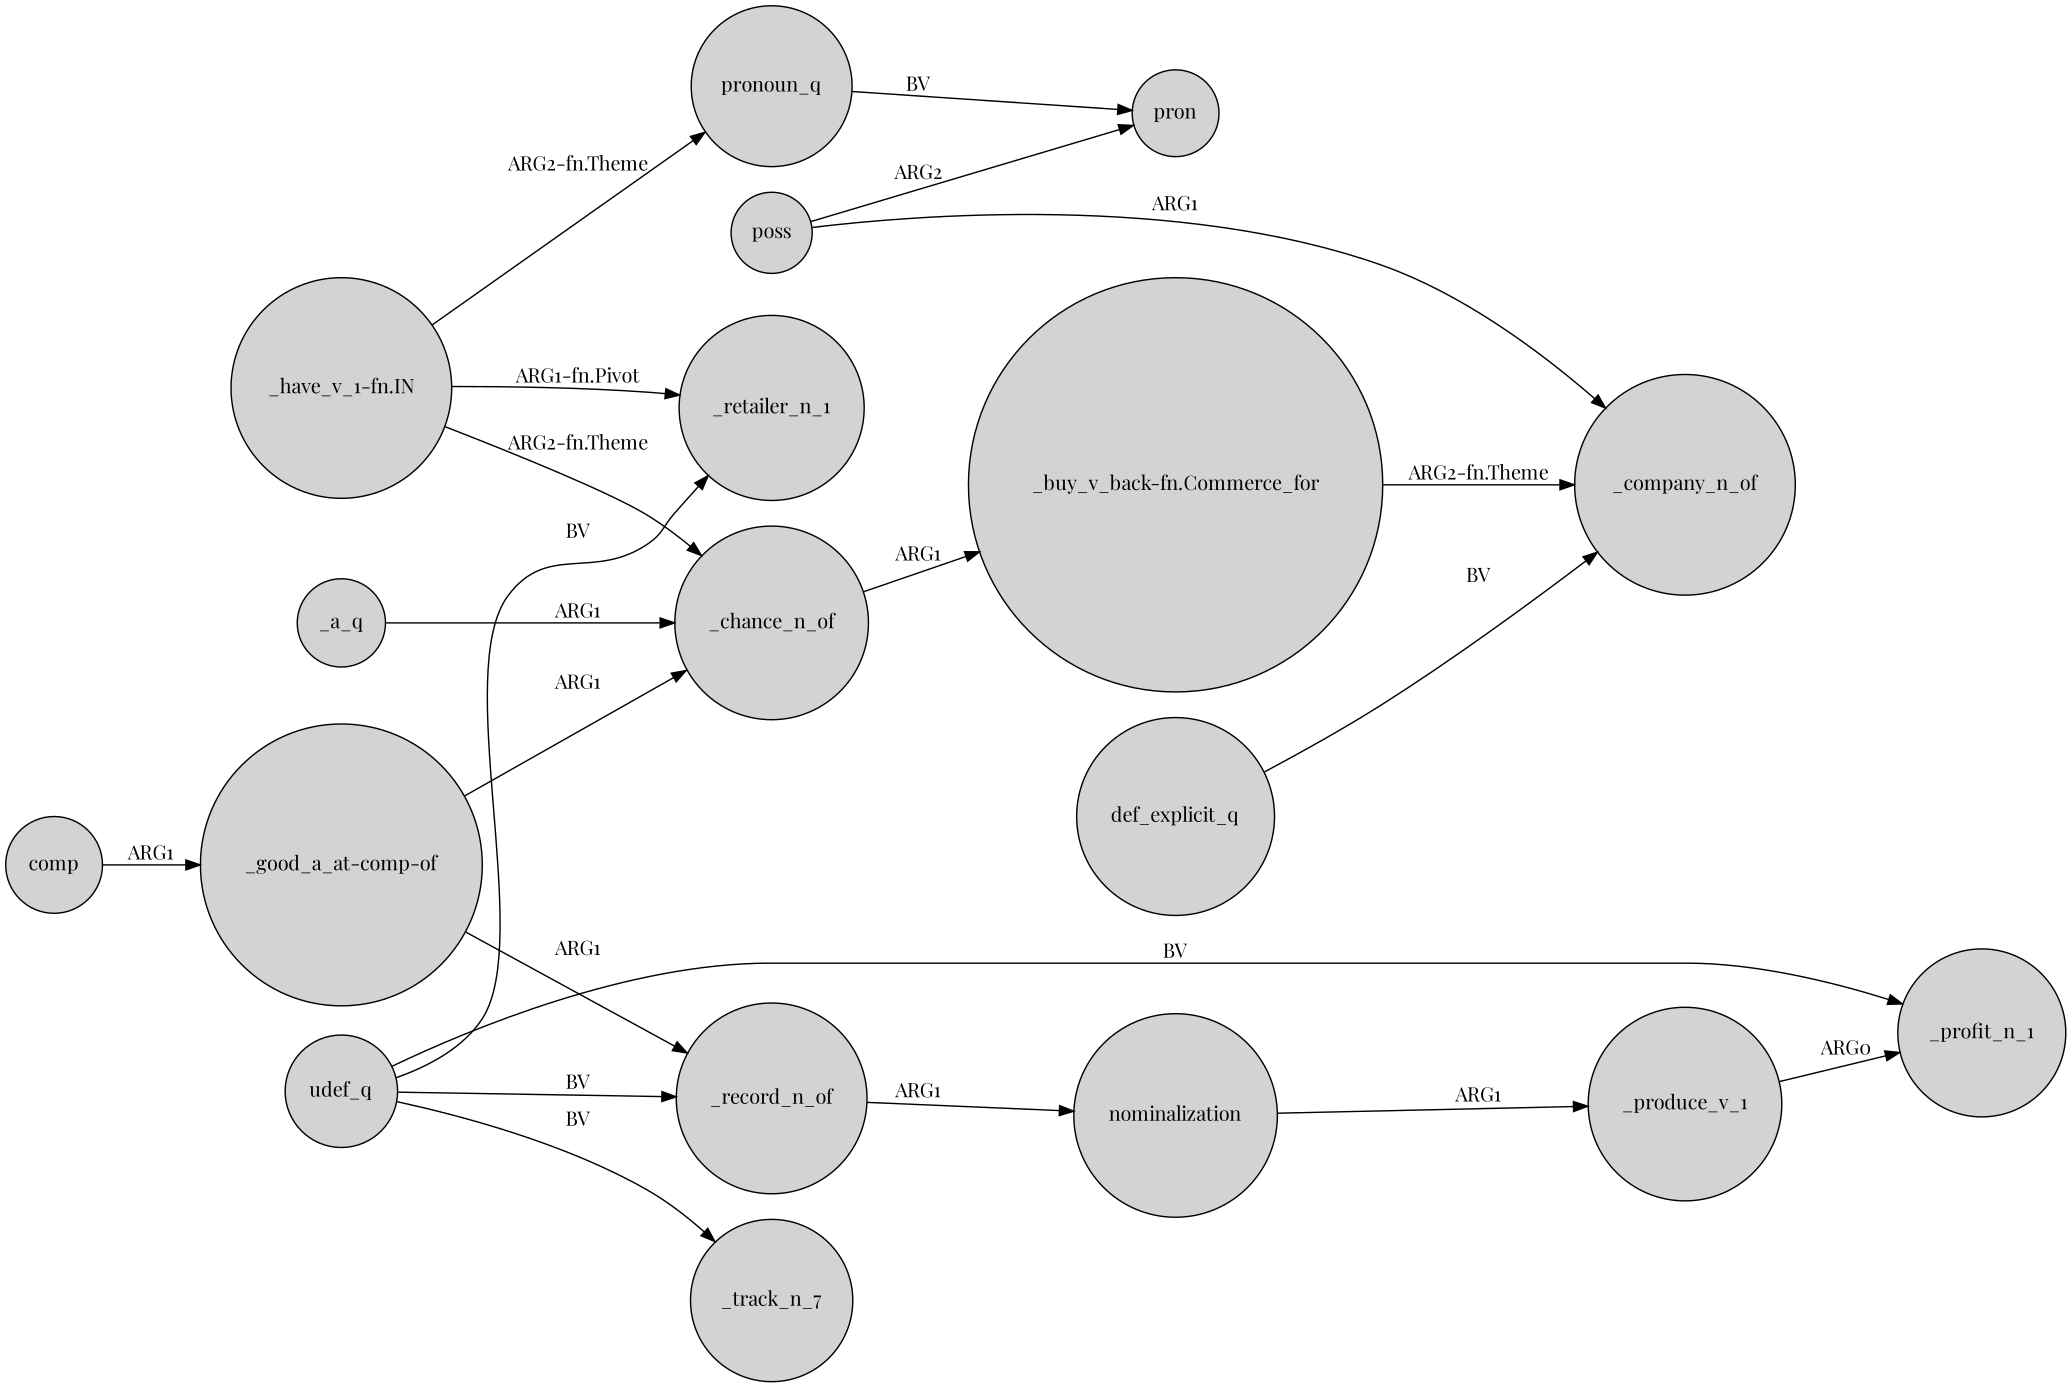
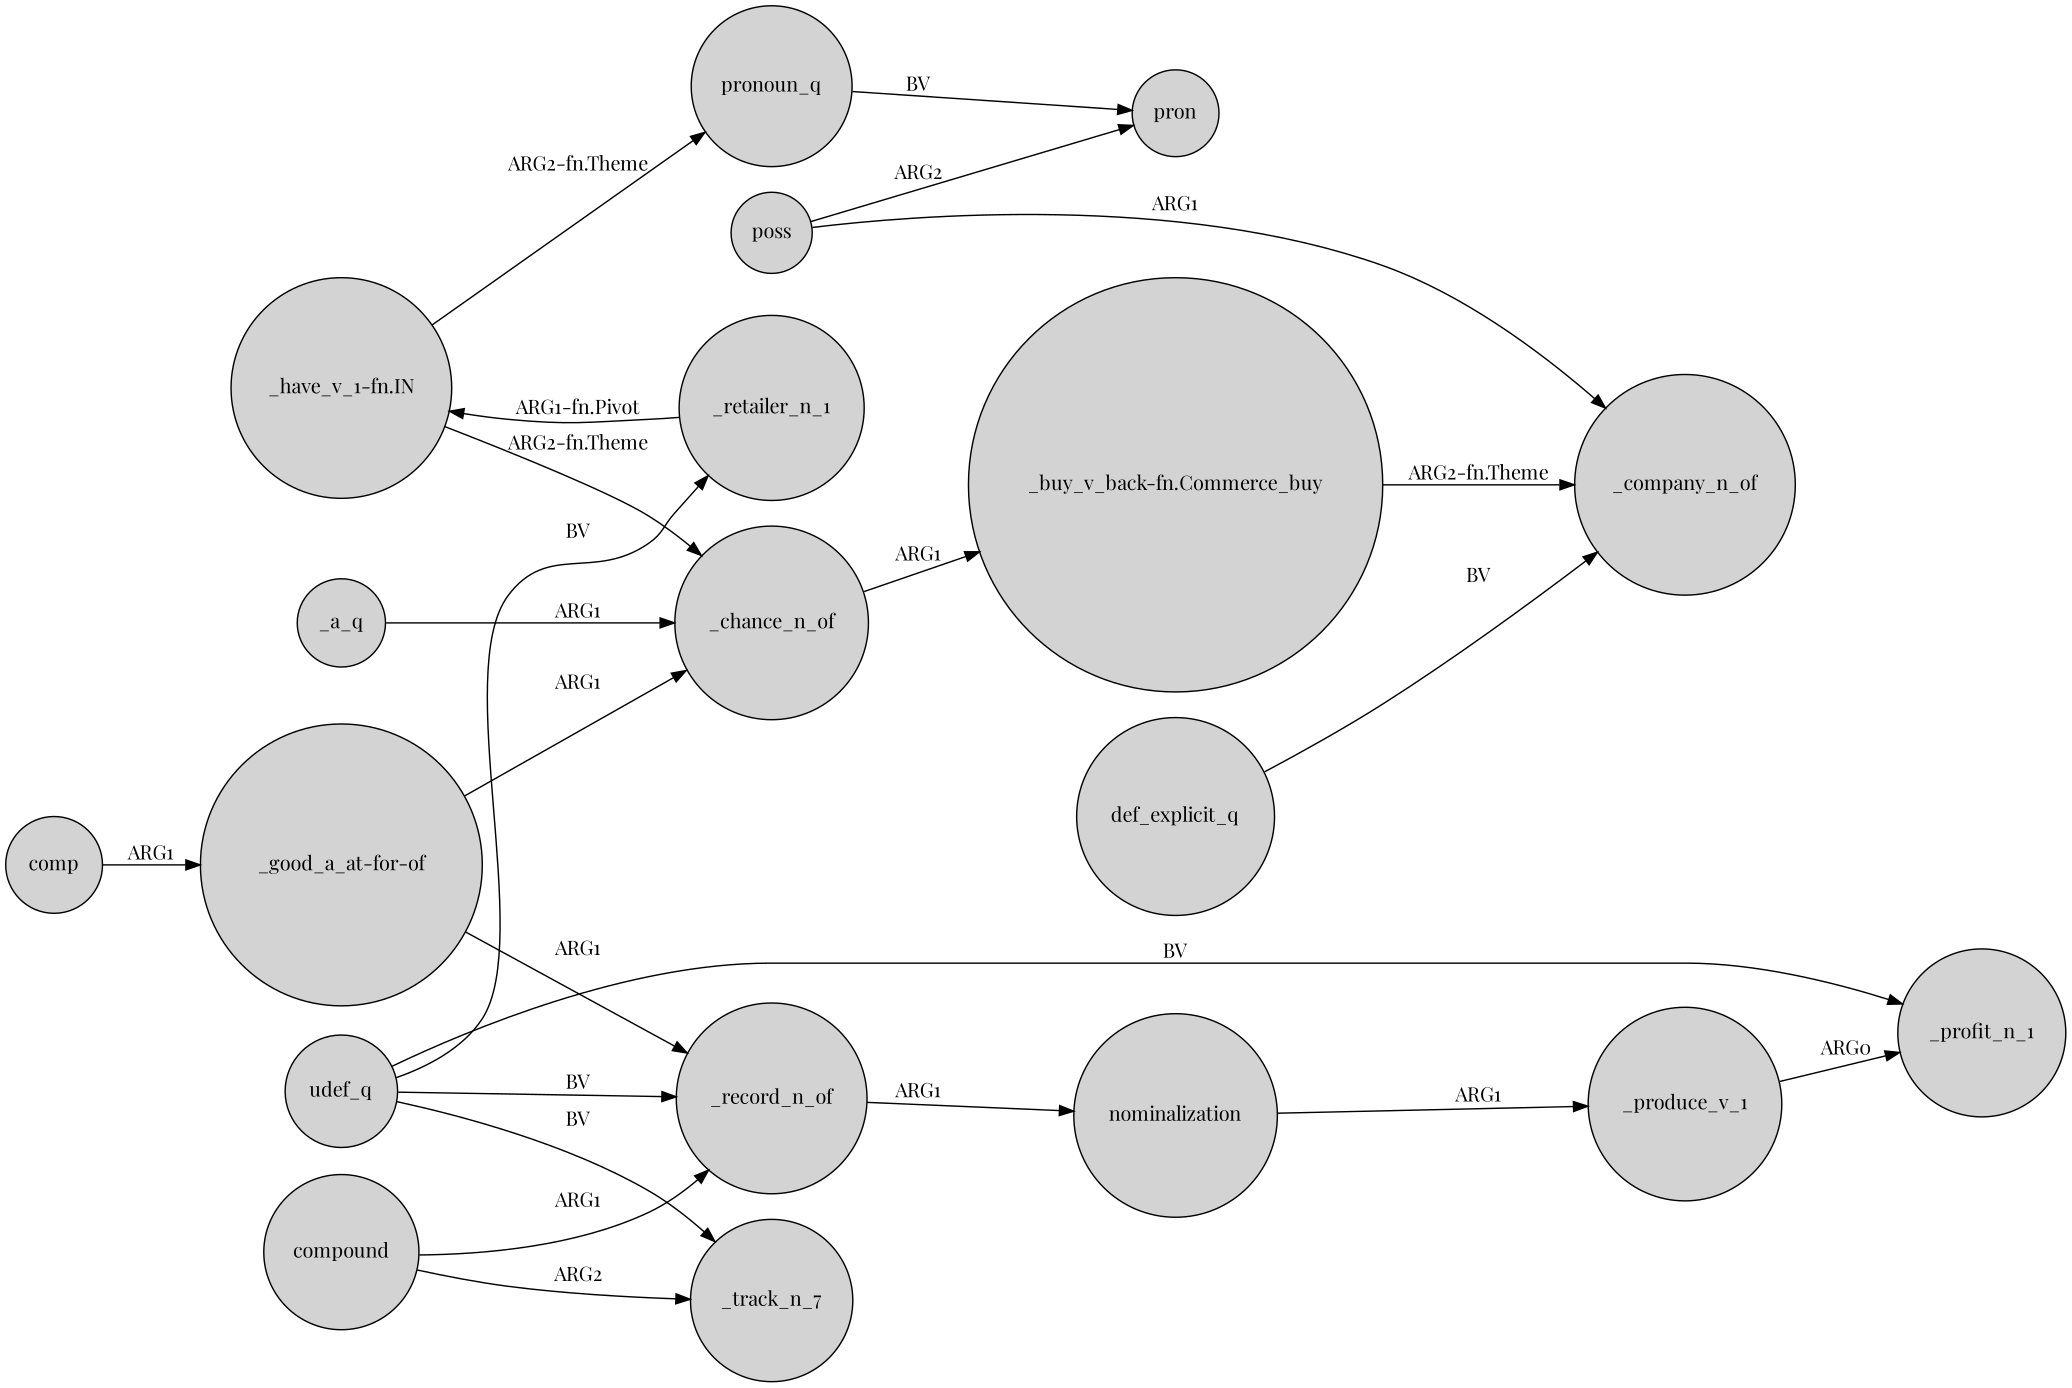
edge "_have_v_1-fn.IN" -> "_retailer_n_1": reversed
node "_buy_v_back-fn.Commerce_for": label "_buy_v_back-fn.Commerce_for" -> "_buy_v_back-fn.Commerce_buy"
node "_good_a_at-comp-of": label "_good_a_at-comp-of" -> "_good_a_at-for-of"
node "compound": added
